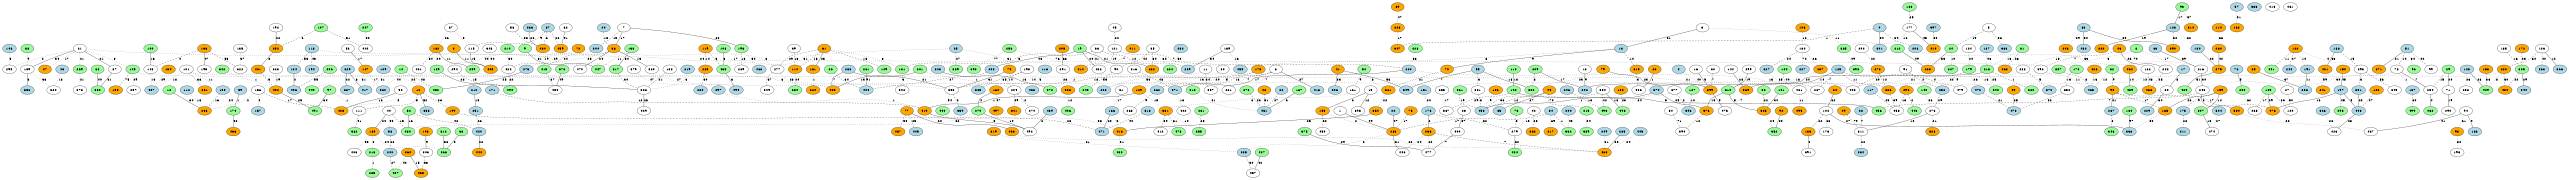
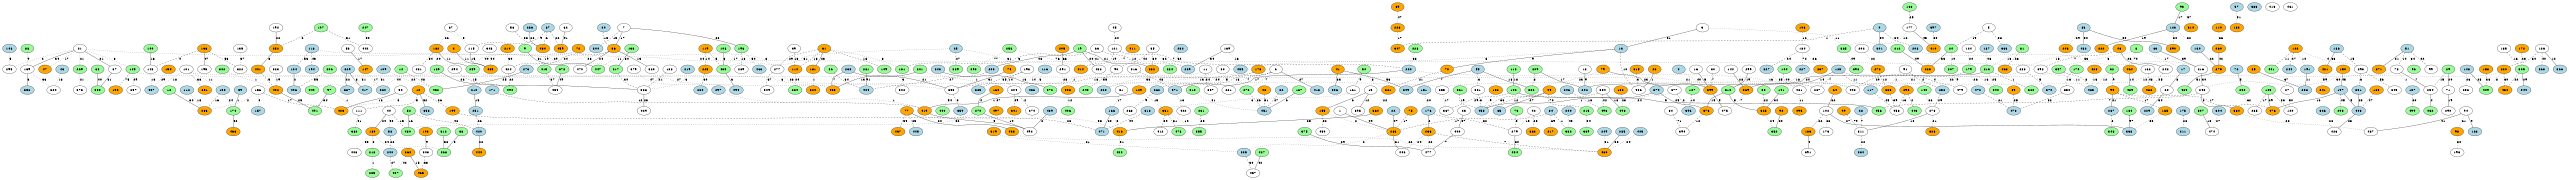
node "214": fillcolor palegreen -> orange
edge "13" -- "315": now "13" -- "486"
edge "91" -- "386": added, label "1"
node "159": removed
